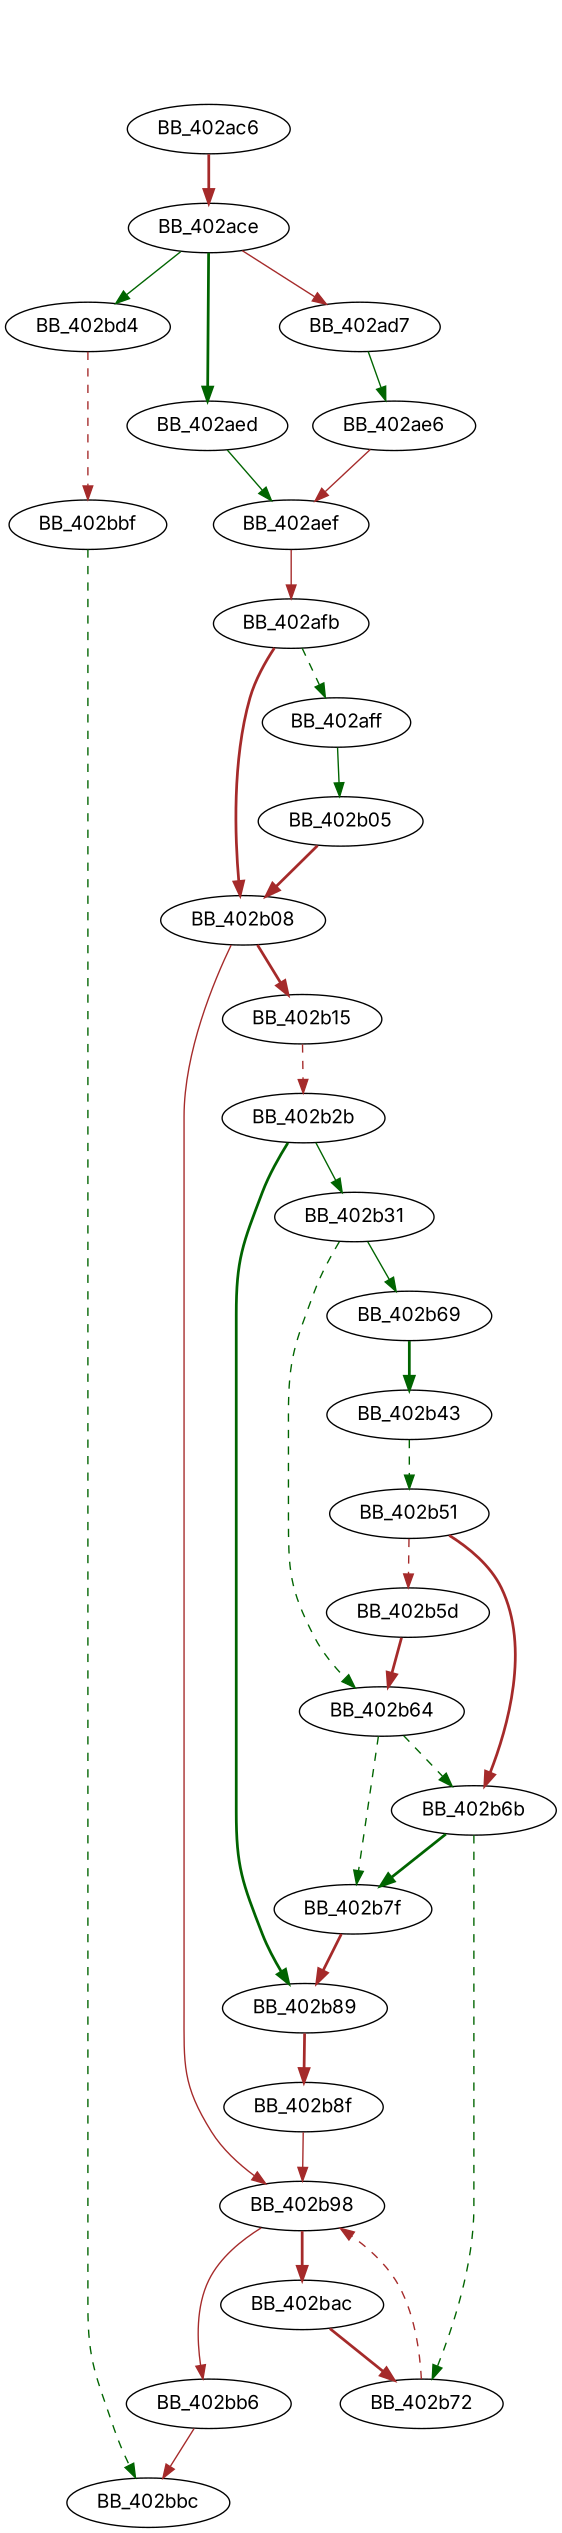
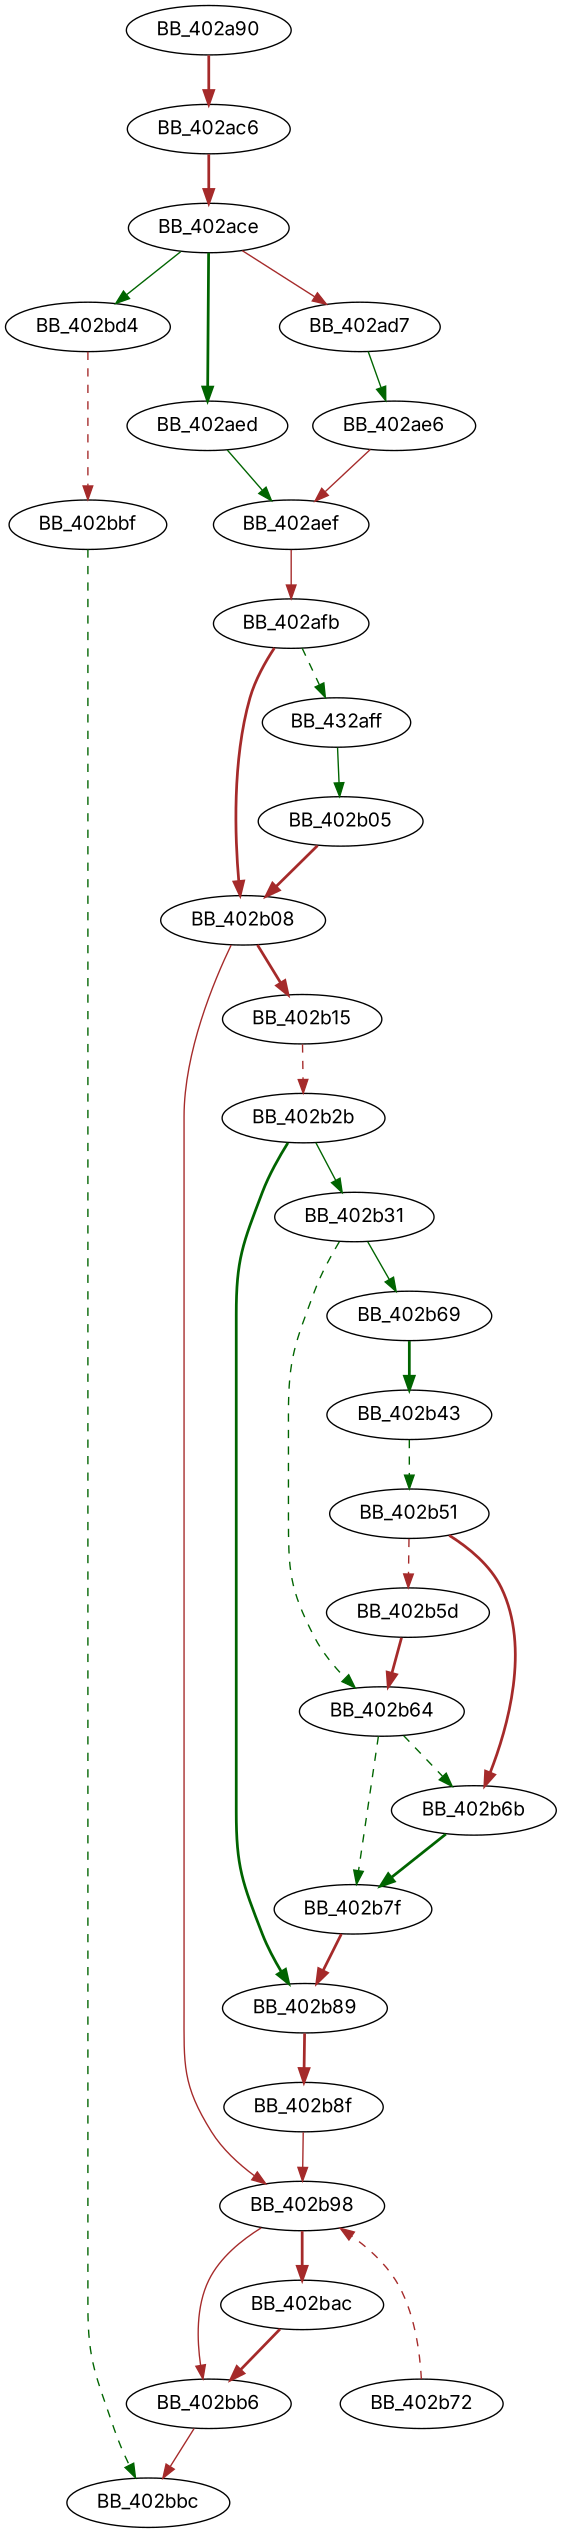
node "BB_402a90": added
node "BB_402aff": label "BB_402aff" -> "BB_432aff"
edge "BB_402b6b" -> "BB_402b72": removed
edge "BB_402bac" -> "BB_402b72": now "BB_402bac" -> "BB_402bb6"
